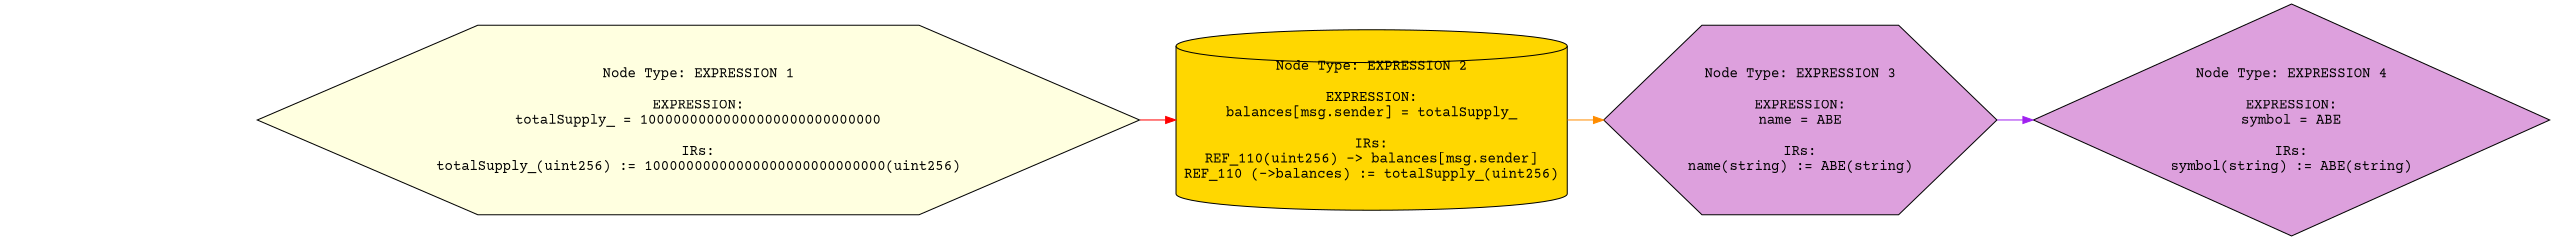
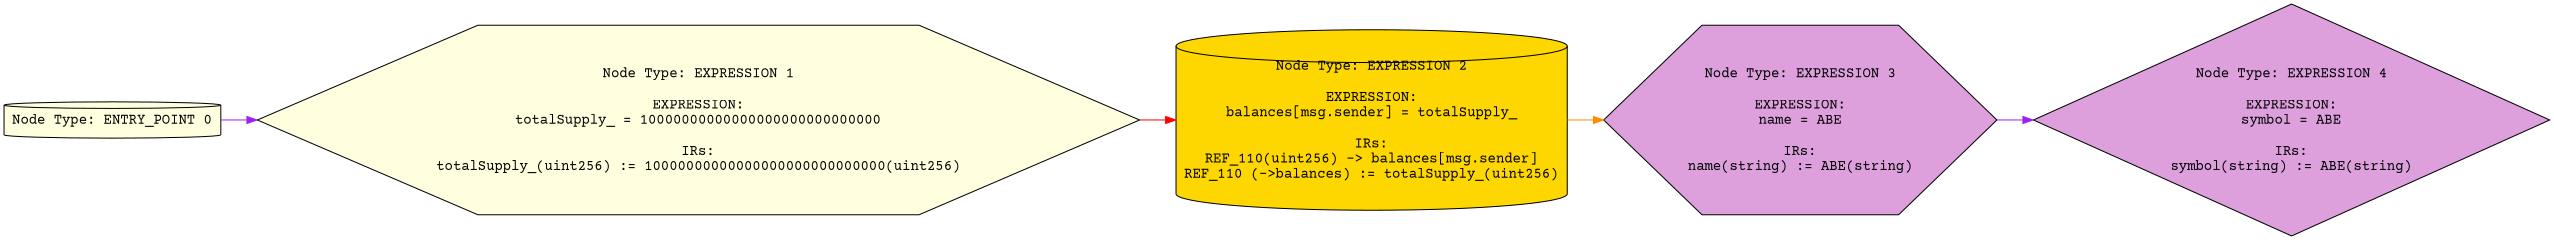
node "Node Type: ENTRY_POINT 0": added
